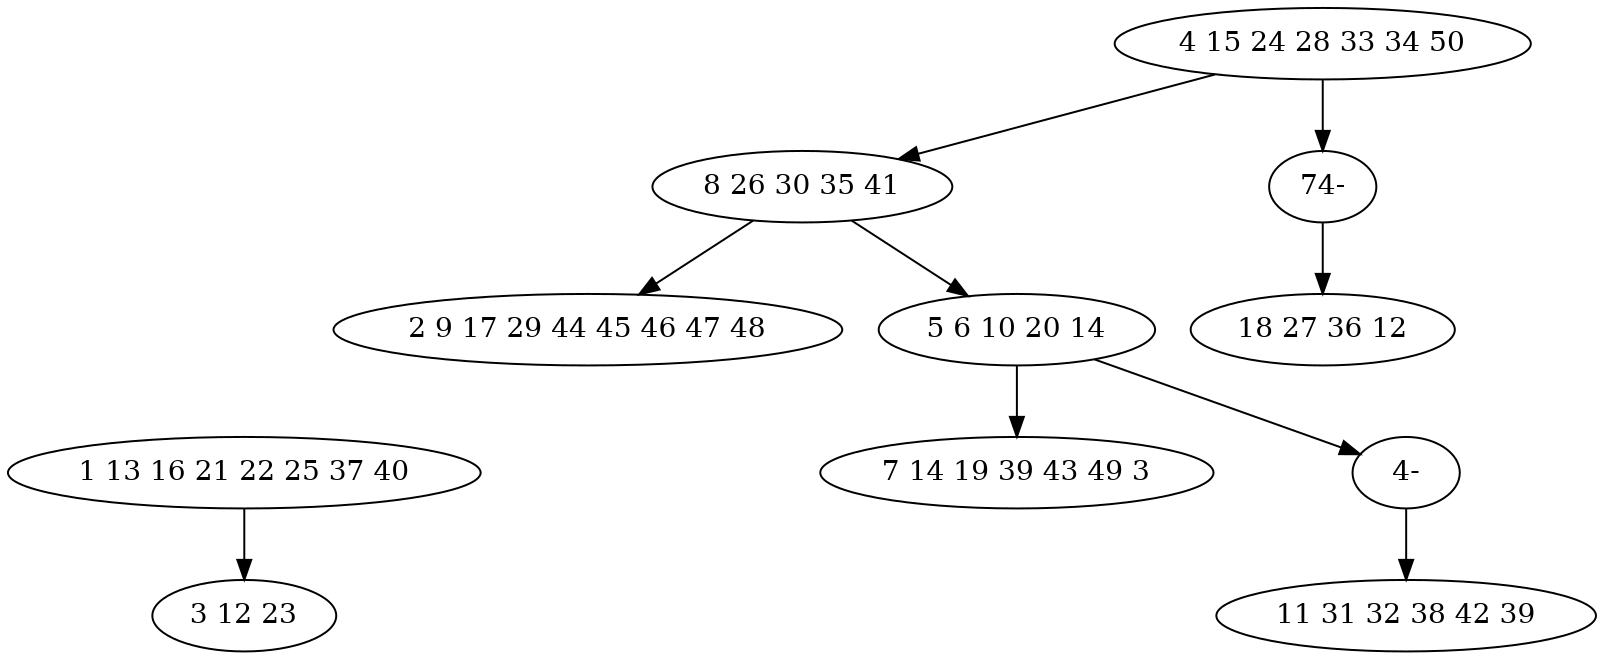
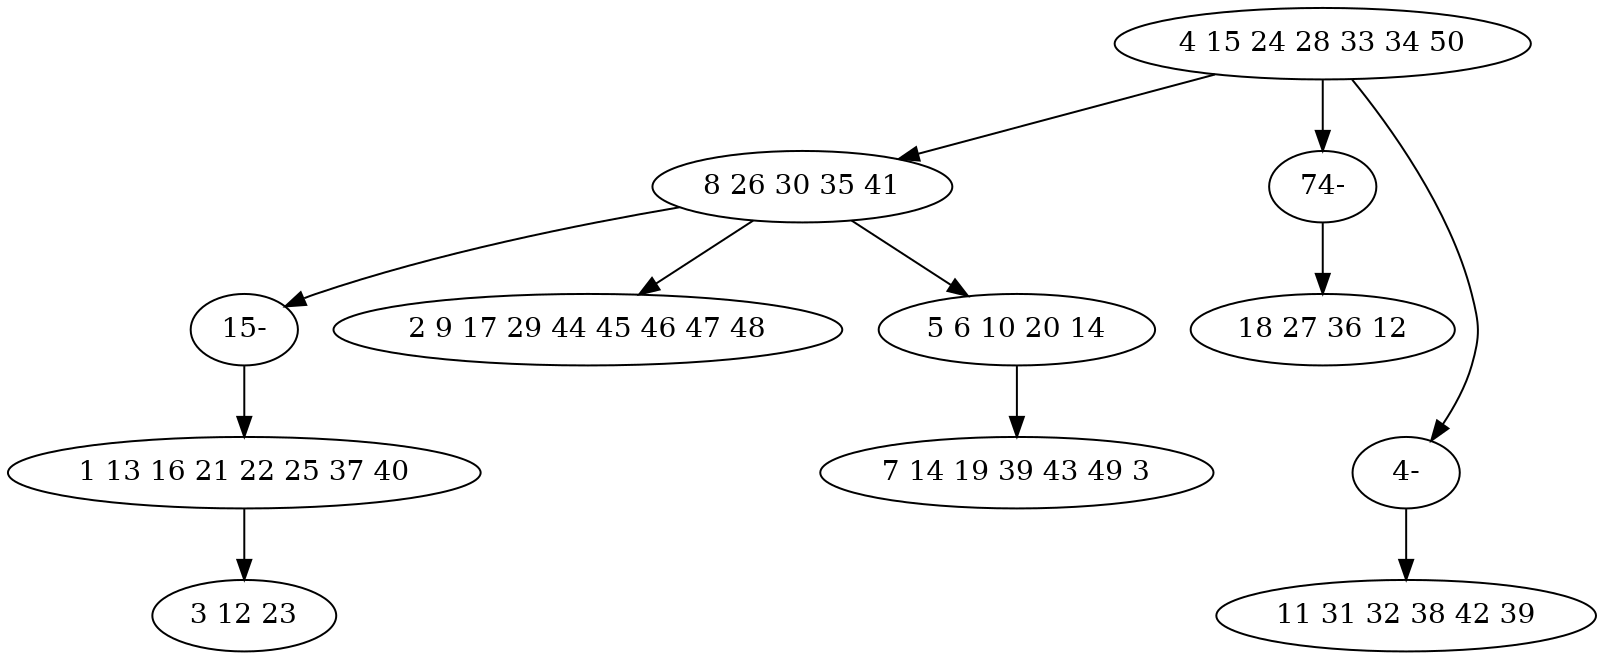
node "15-": added
edge "5 6 10 20 14" -> "4-": now "4 15 24 28 33 34 50" -> "4-"
